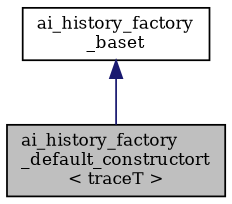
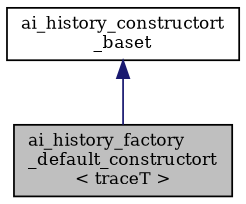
node "ai_history_factory _baset": label "ai_history_factory _baset" -> "ai_history_constructort _baset"
